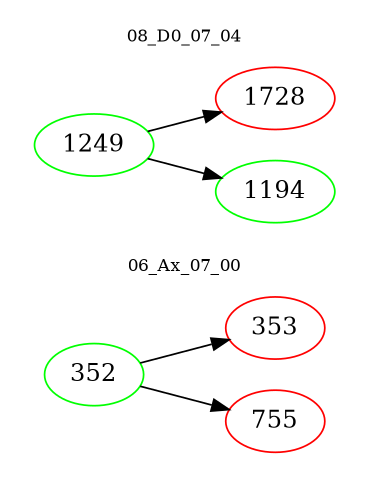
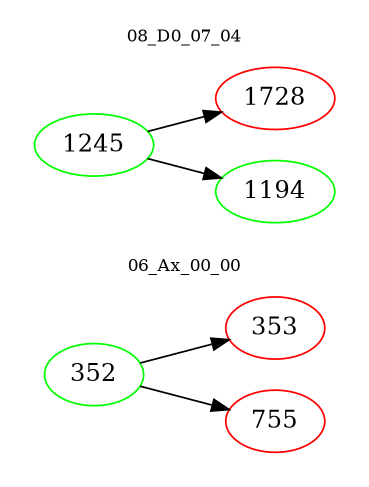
node "1249": label "1249" -> "1245"
cluster "06_Ax_07_00": label "06_Ax_07_00" -> "06_Ax_00_00"
